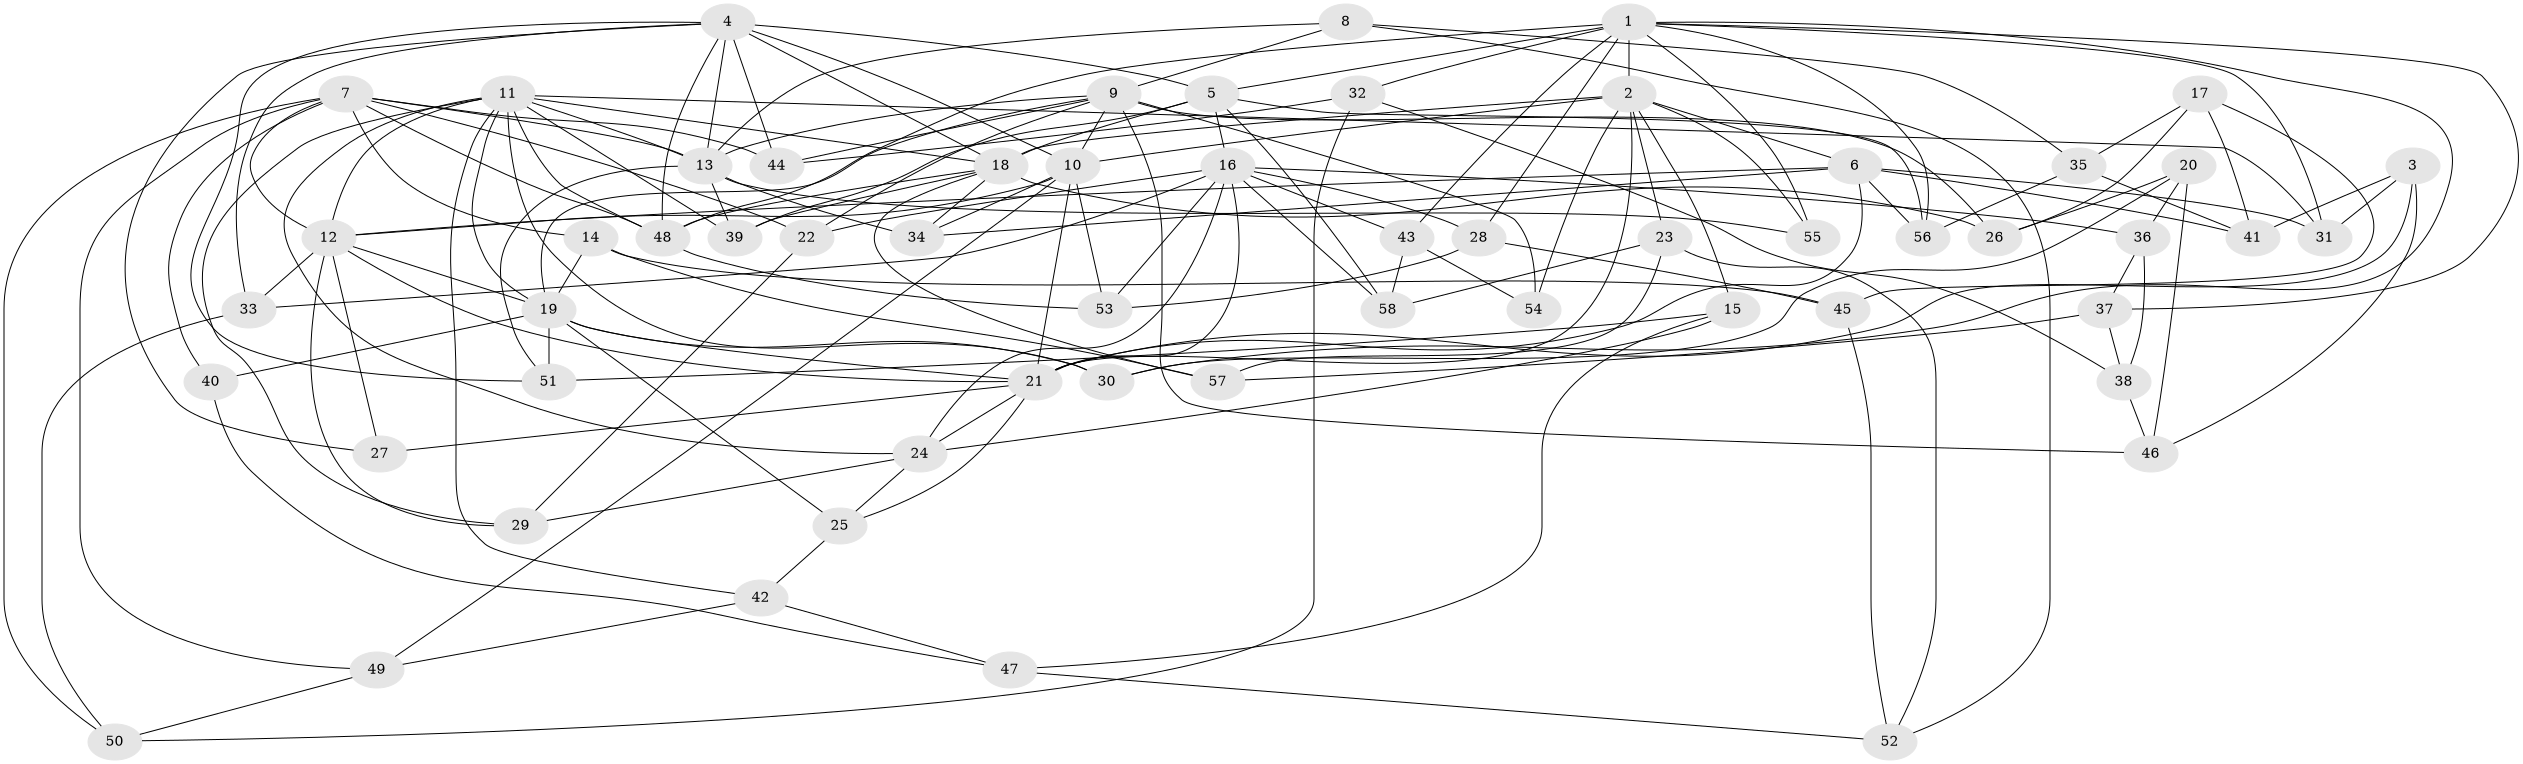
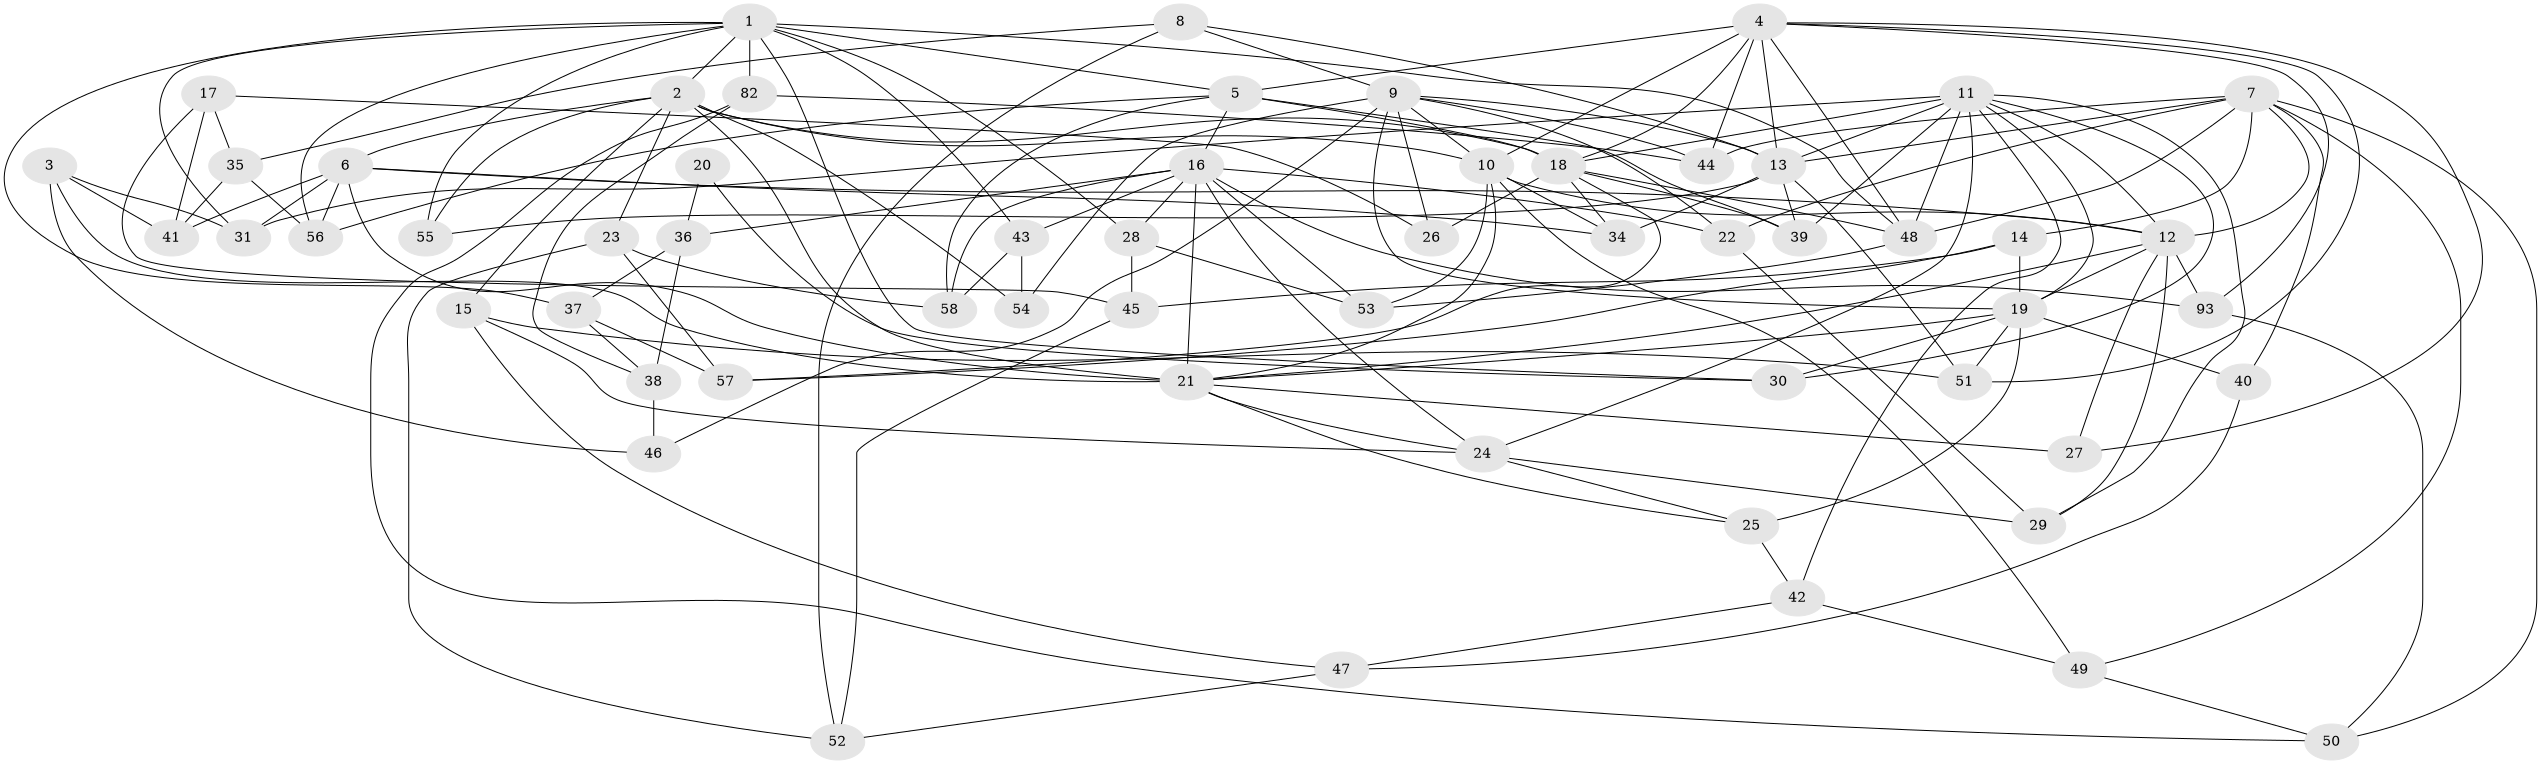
node "32": label "32" -> "82"
edge "20" -- "26": removed
node "33": label "33" -> "93"
edge "20" -- "46": removed
